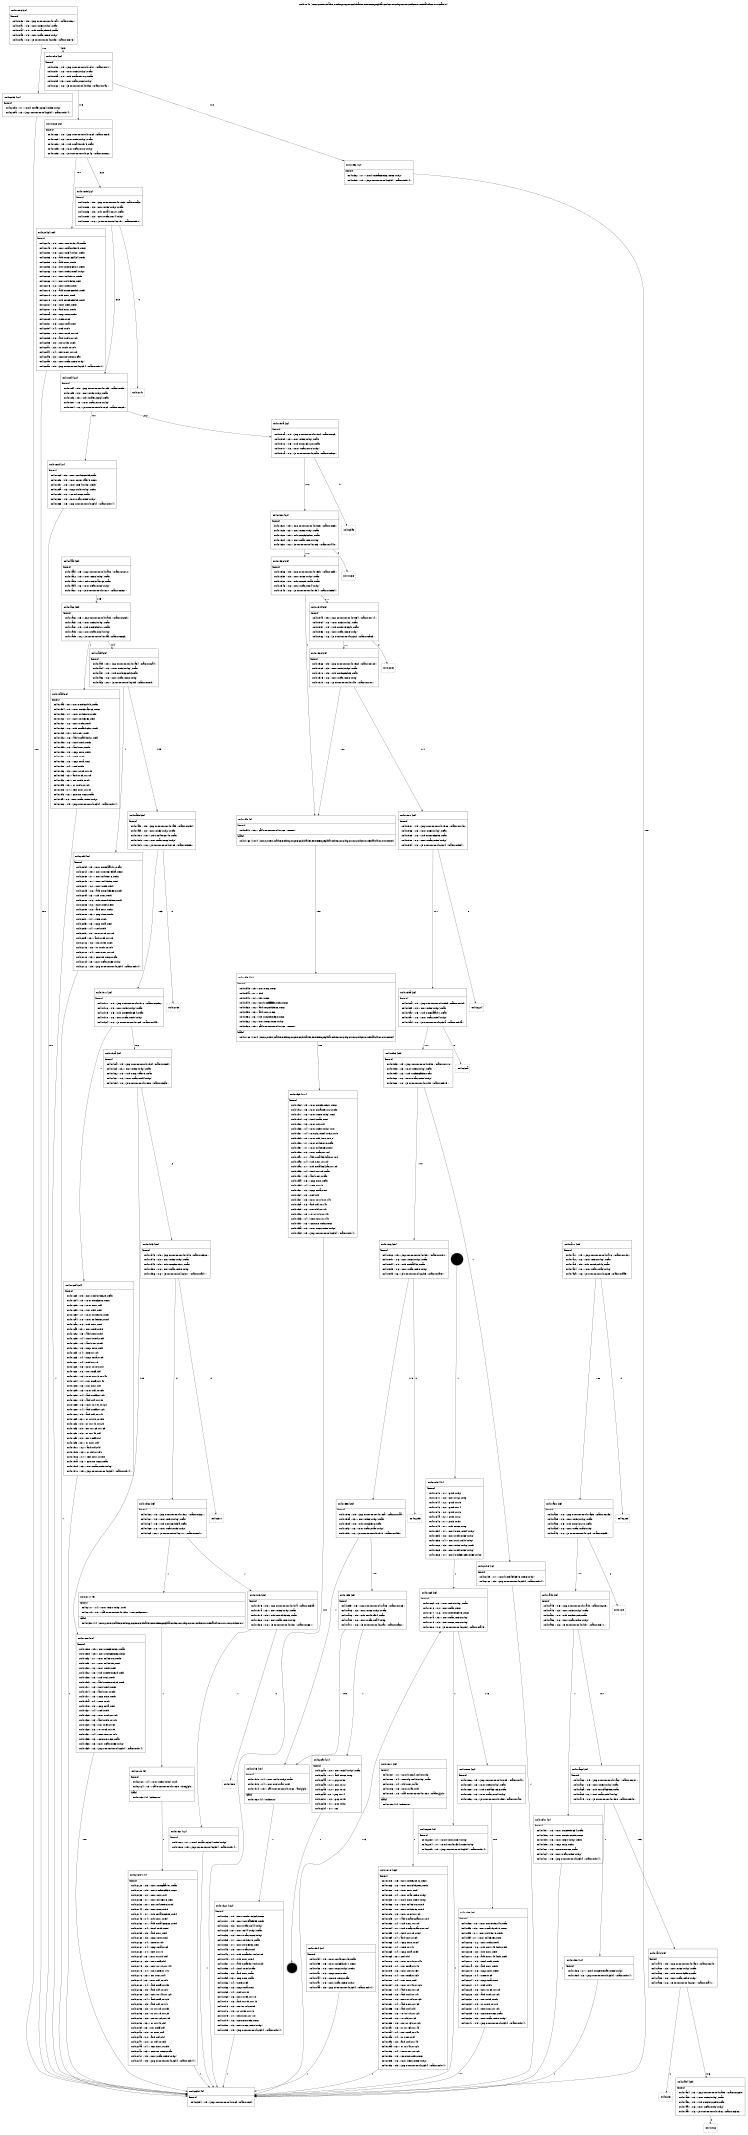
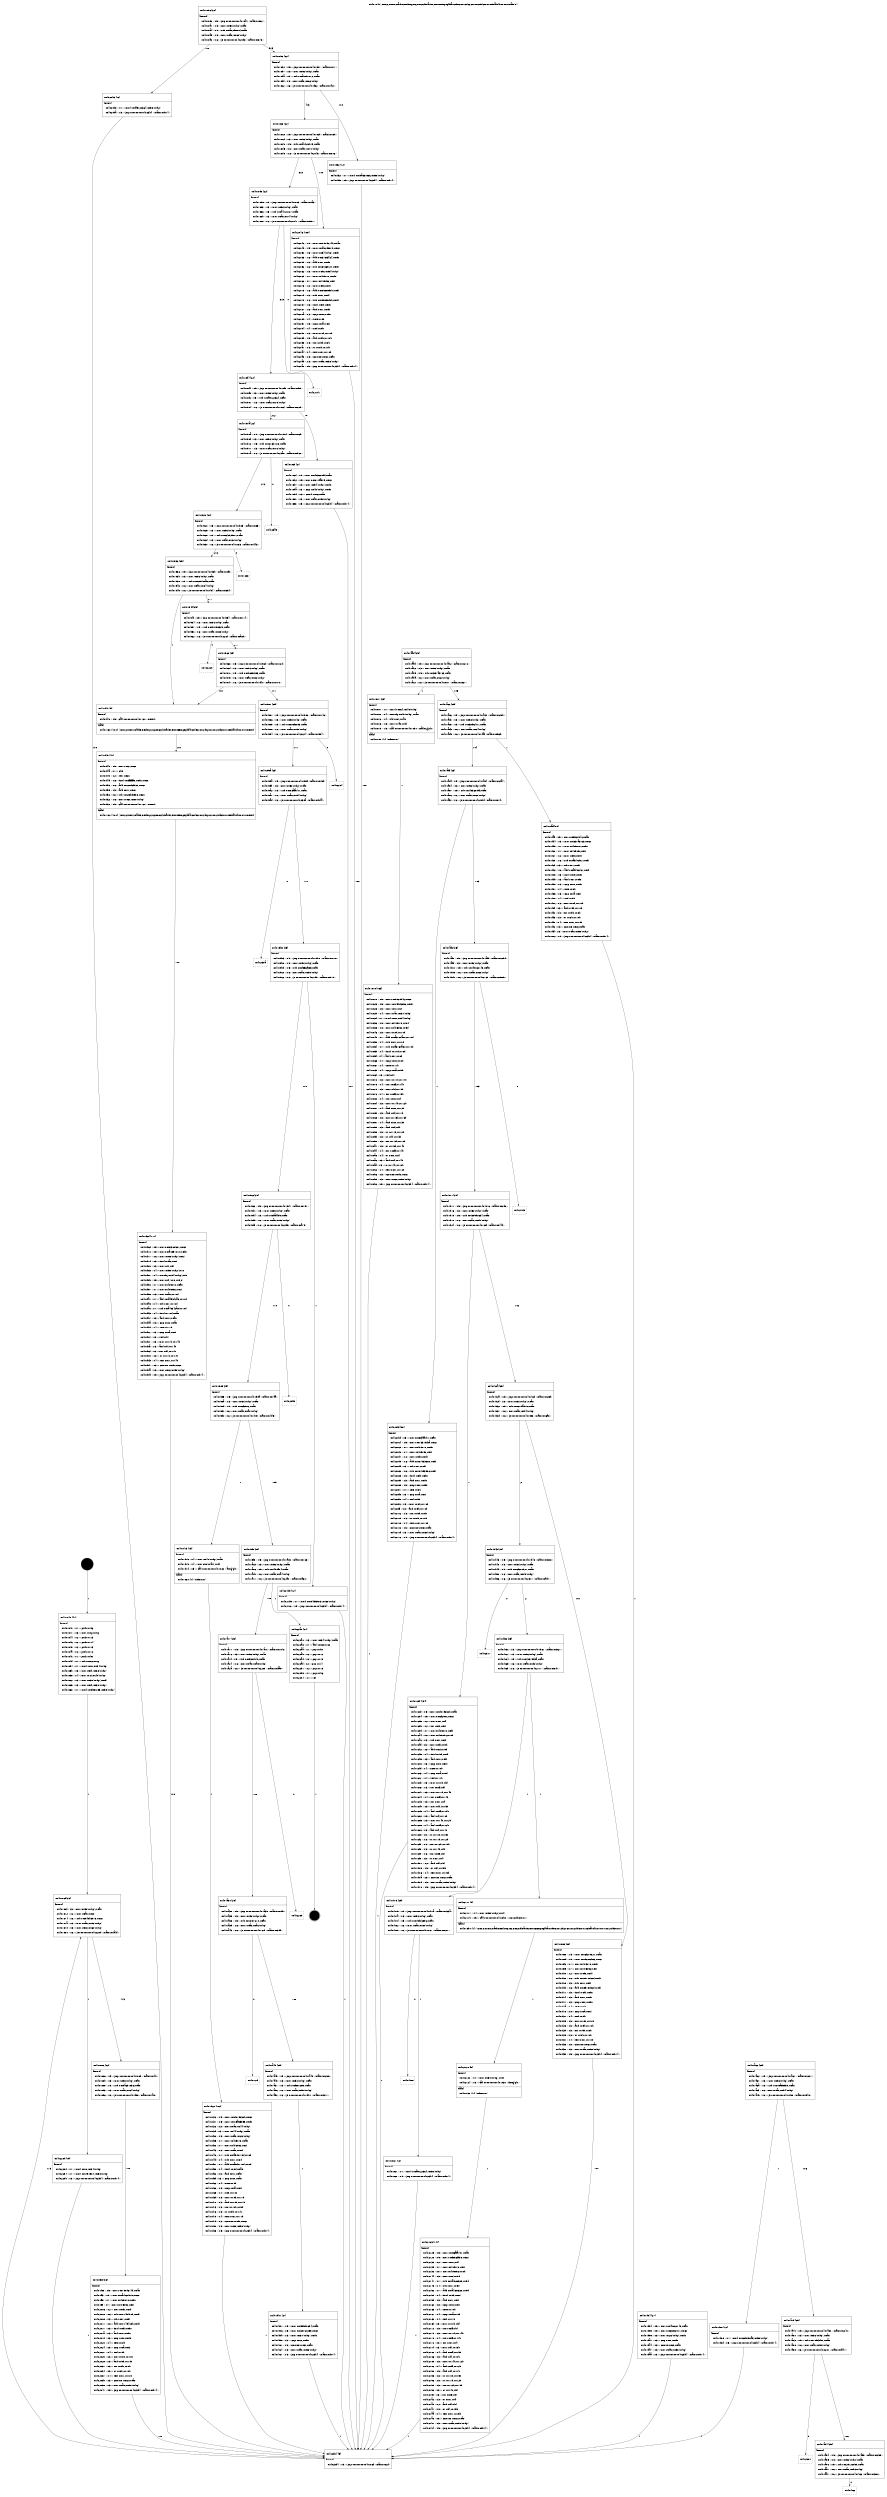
edge "0x401aad [25]" -> "0x401e07 [23]": added, label "1"
edge "0x401a49 [25]" -> "0x401a62 [25]": removed, label "107"
edge "0x4019fe [25]" -> "0x401d15 [13]": now "0x4019fe [25]" -> "0x401a17 [25]"
